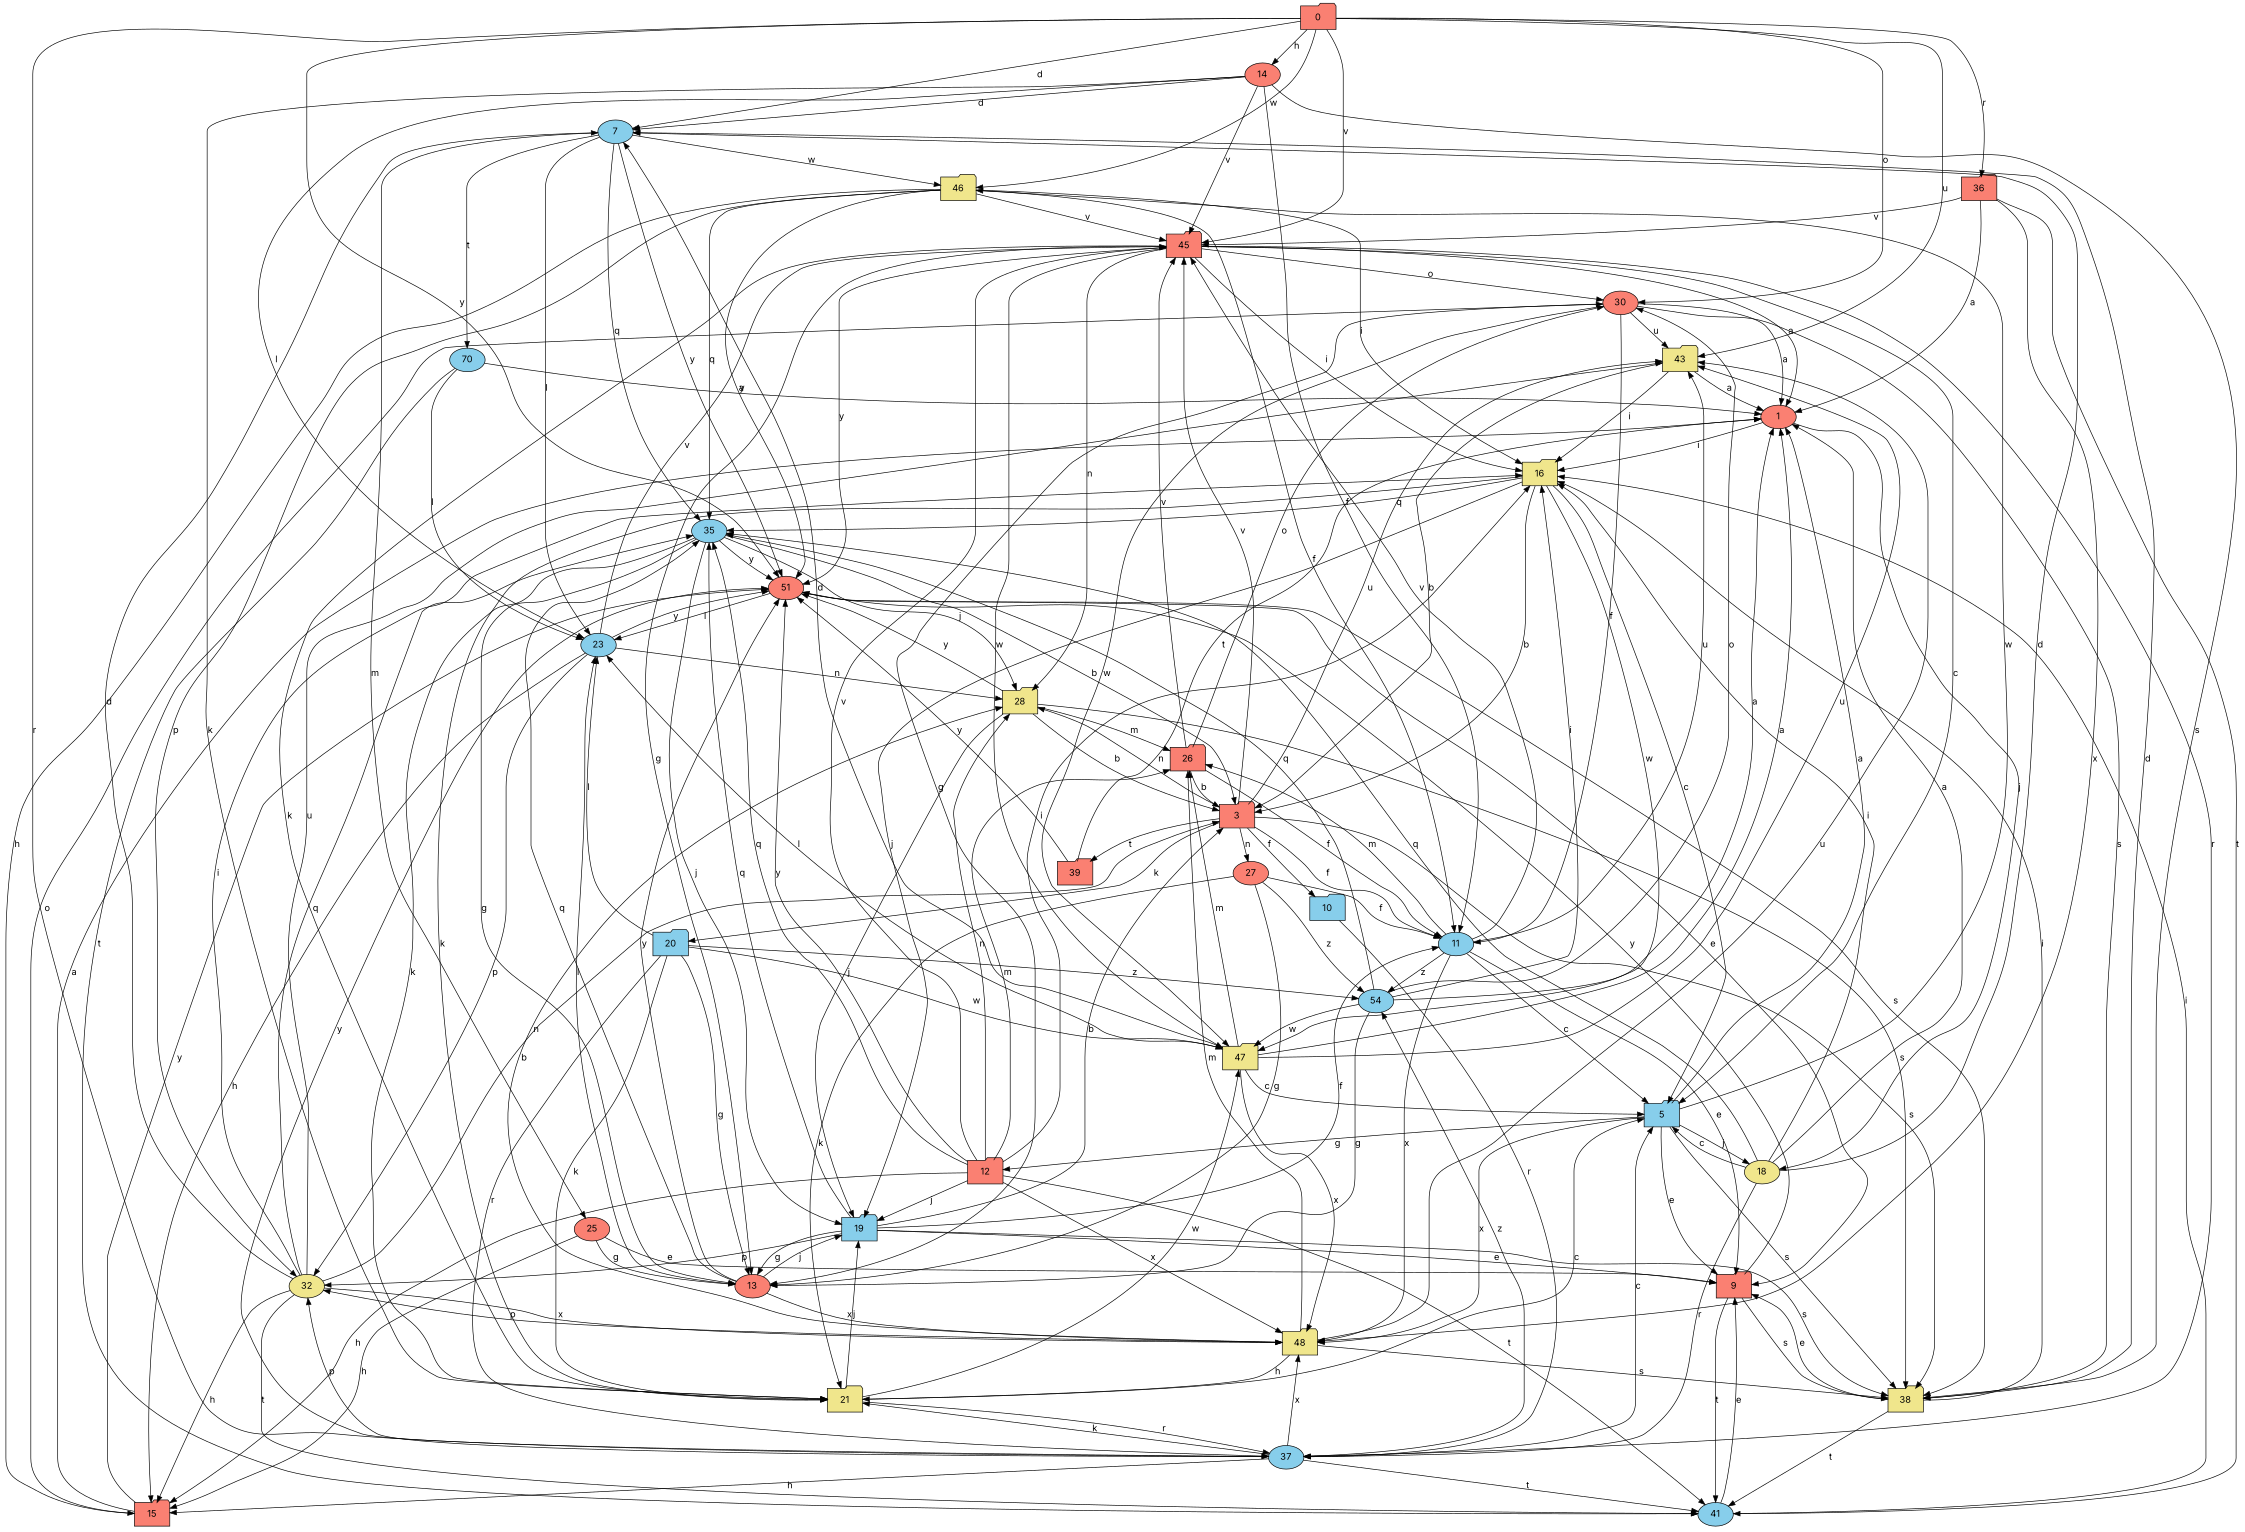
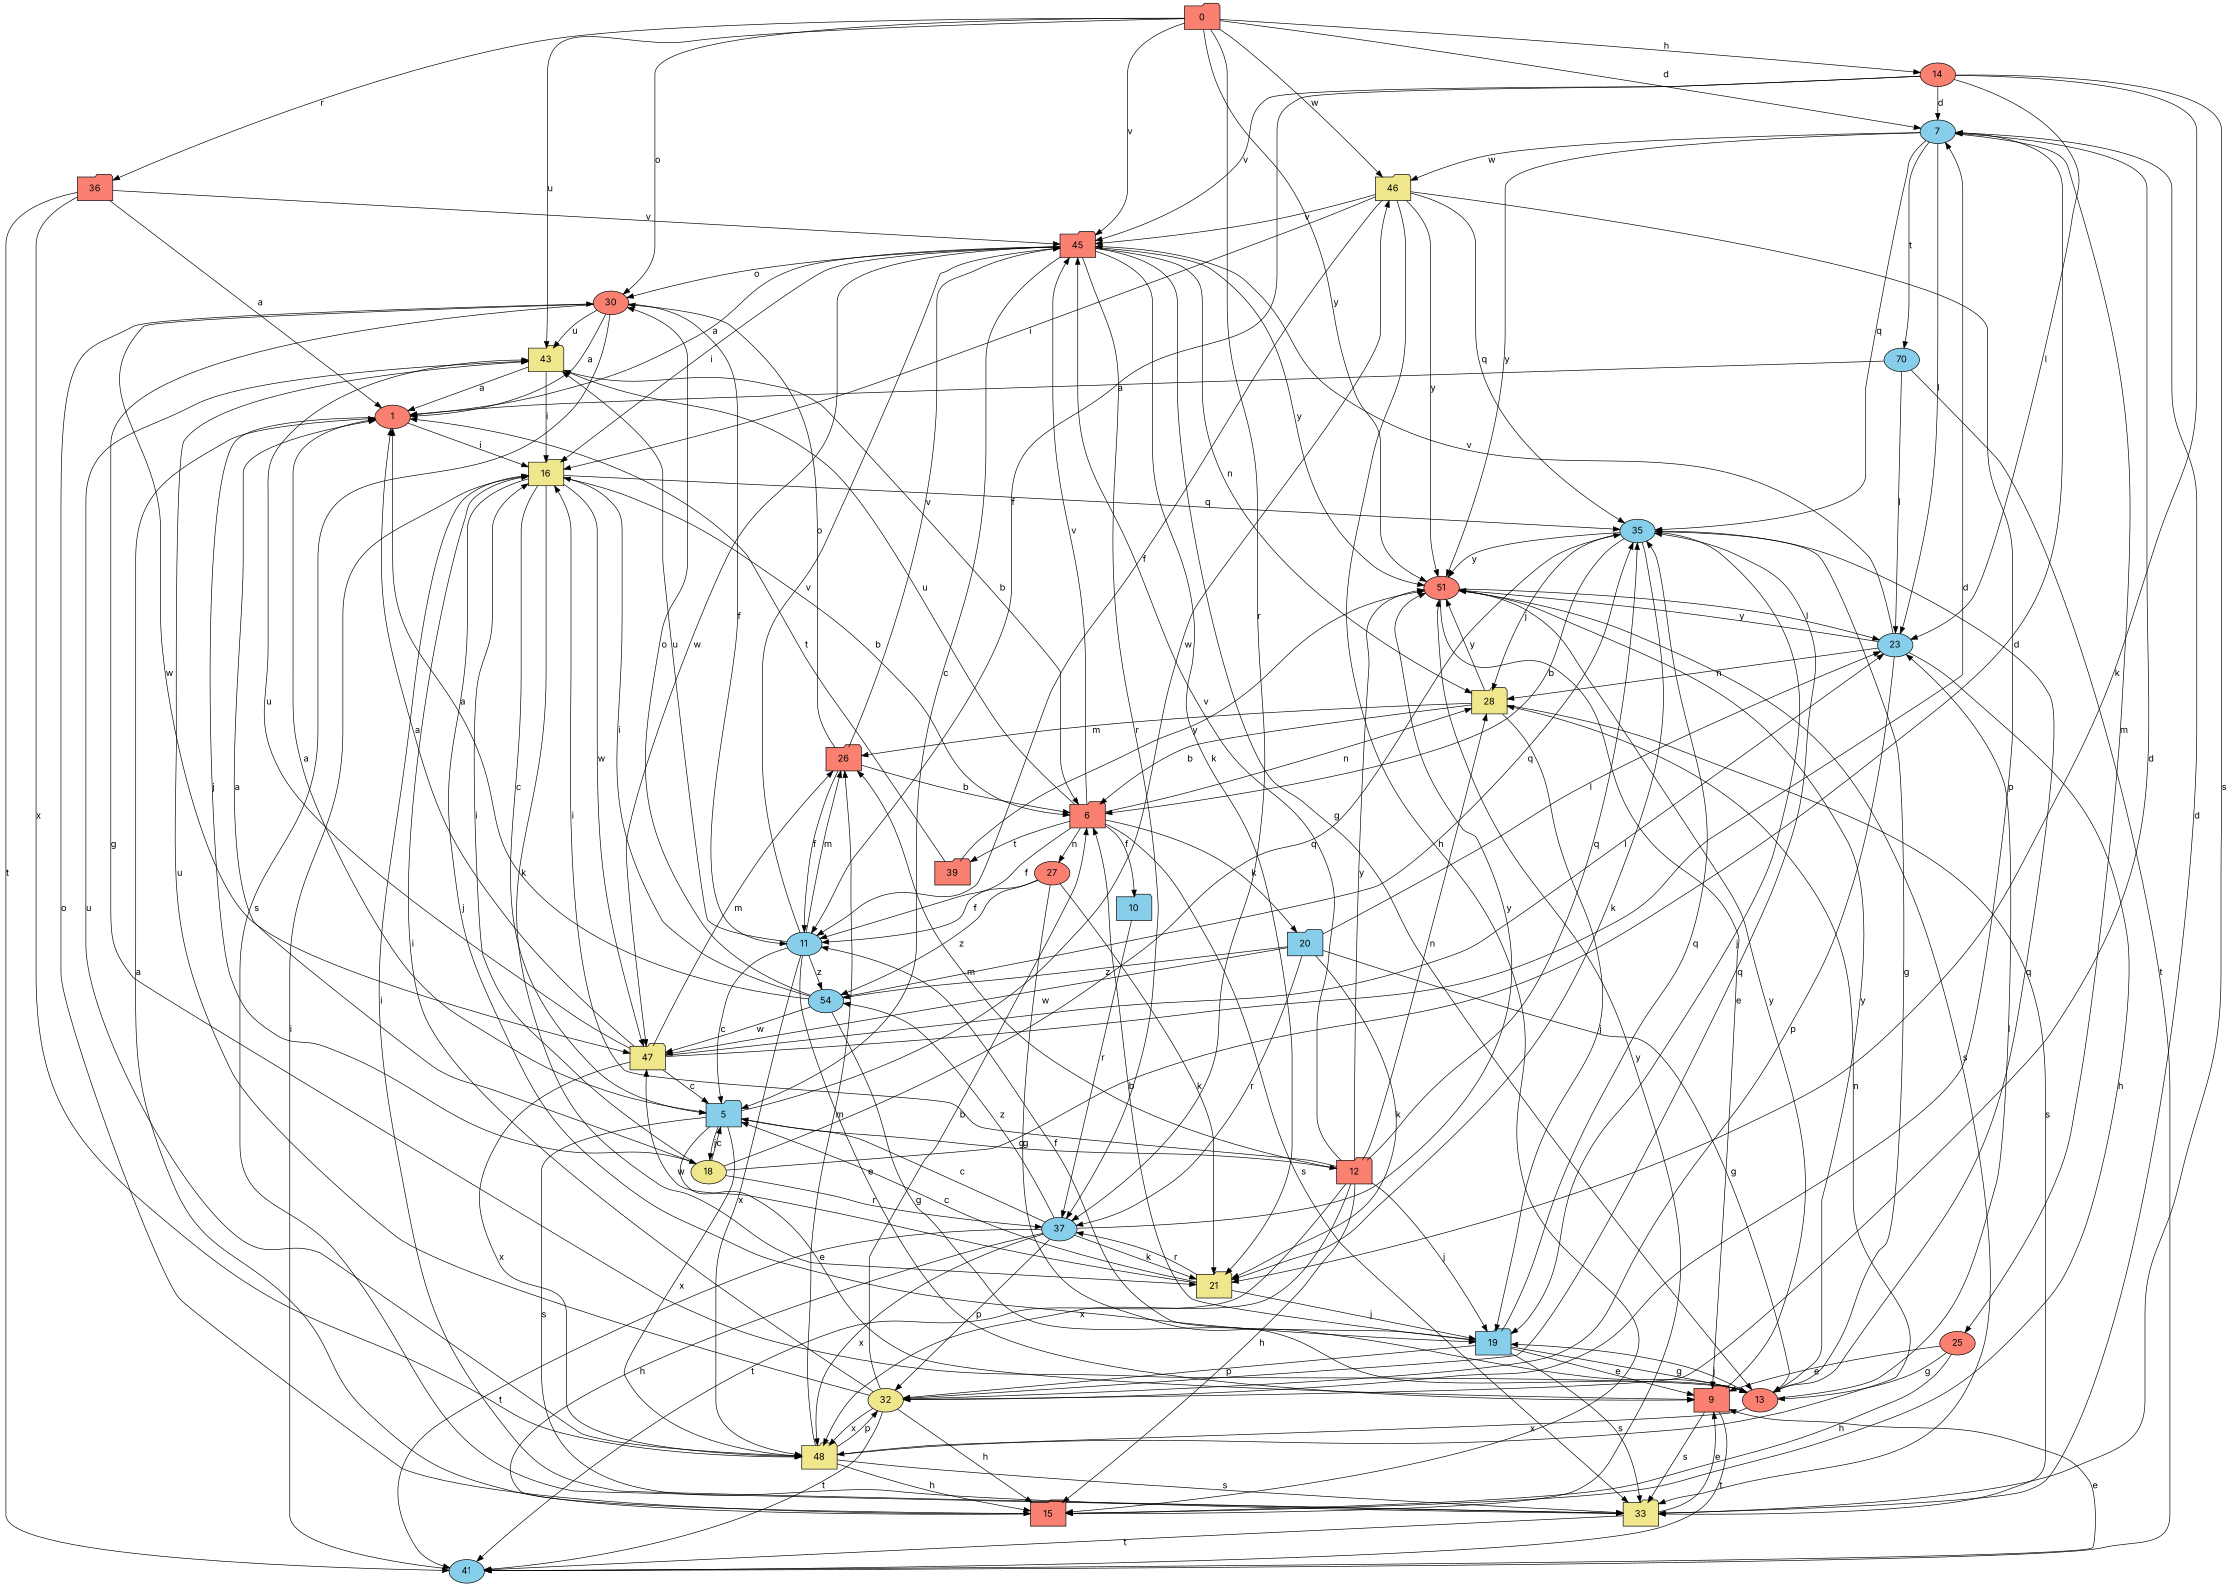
node "3": label "3" -> "6"
edge "48" -> "21": now "48" -> "15"
node "38": label "38" -> "33"
